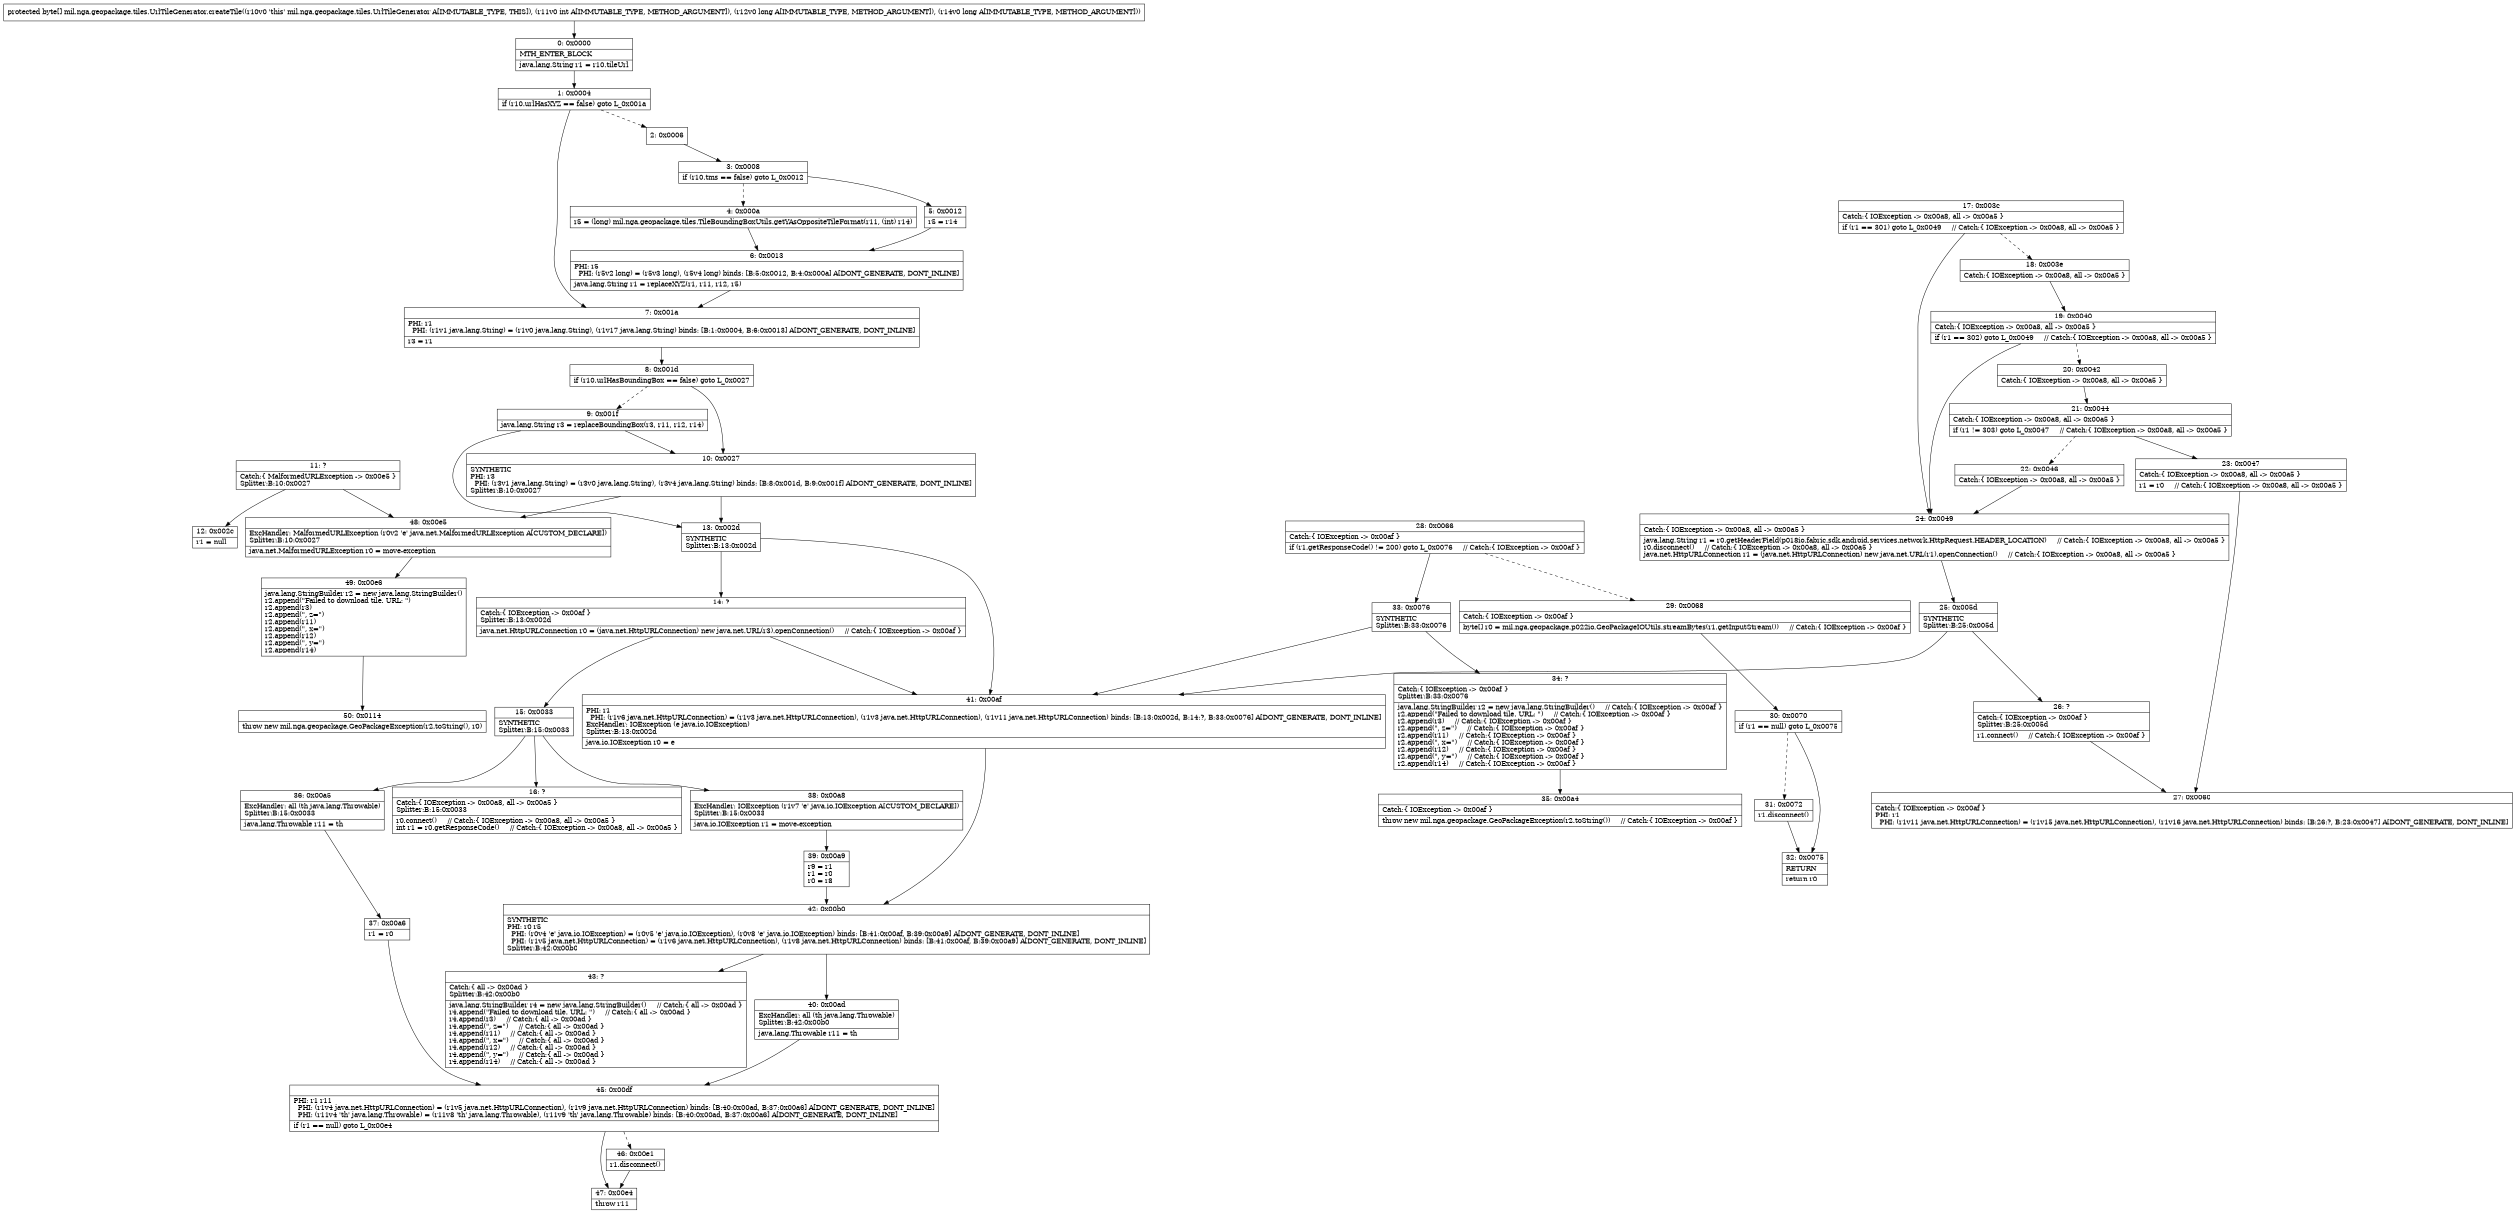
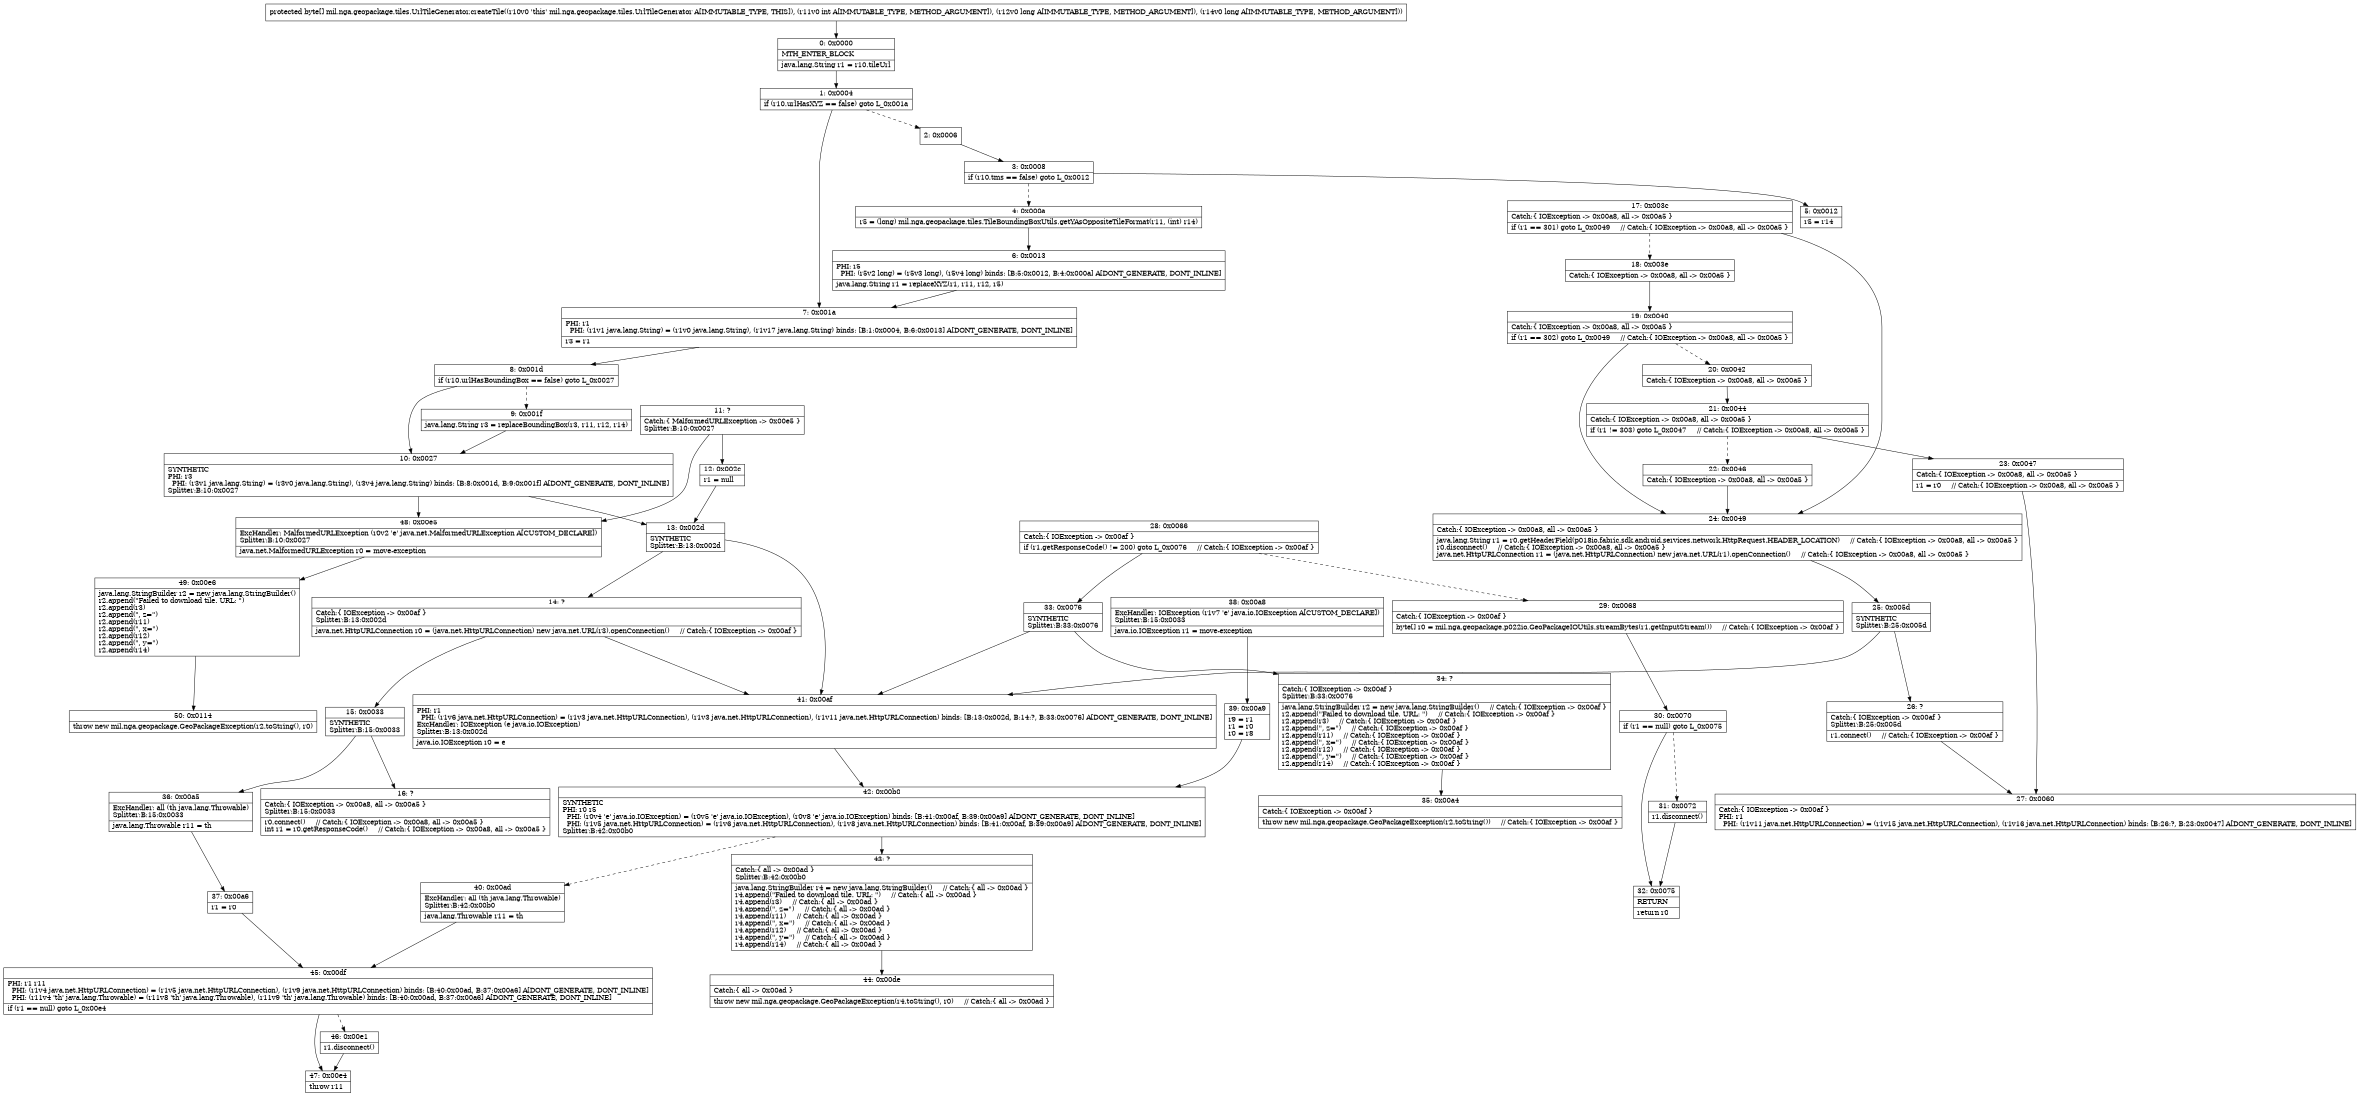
edge "5: 0x0012" -> "6: 0x0013": removed
edge "9: 0x001f" -> "13: 0x002d": now "12: 0x002c" -> "13: 0x002d"
edge "15: 0x0033" -> "38: 0x00a8": removed
edge "42: 0x00b0" -> "40: 0x00ad": style solid -> dashed
node "44: 0x00de": added
